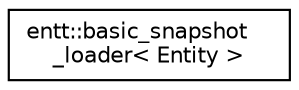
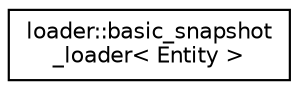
node "entt::basic_snapshot _loader< Entity >": label "entt::basic_snapshot _loader< Entity >" -> "loader::basic_snapshot _loader< Entity >"
